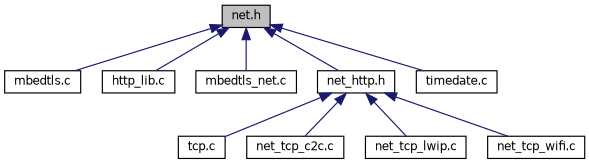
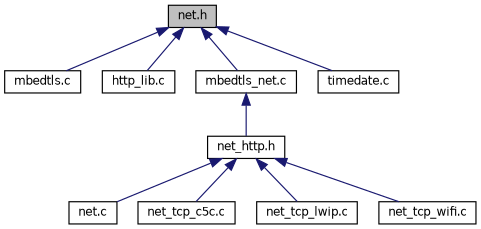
edge "net_http.h" -> "net.h": now "net_http.h" -> "mbedtls_net.c"
node "tcp.c": label "tcp.c" -> "net.c"
node "net_tcp_c2c.c": label "net_tcp_c2c.c" -> "net_tcp_c5c.c"
